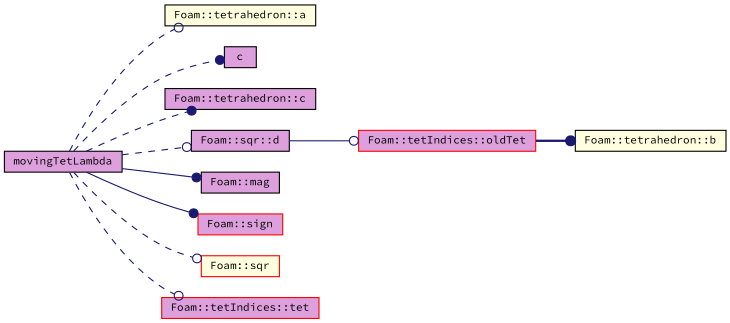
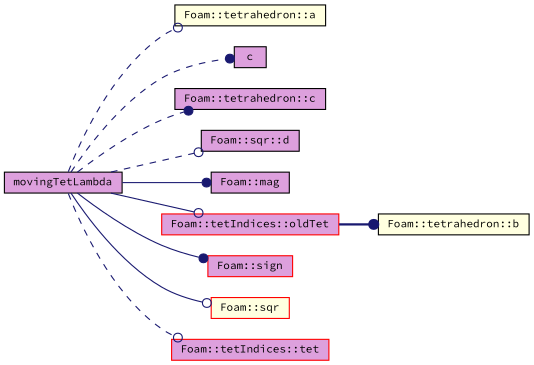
edge "Foam::sqr::d" -> "Foam::tetIndices::oldTet": now "movingTetLambda" -> "Foam::tetIndices::oldTet"
edge "movingTetLambda" -> "Foam::sqr": style dashed -> solid
